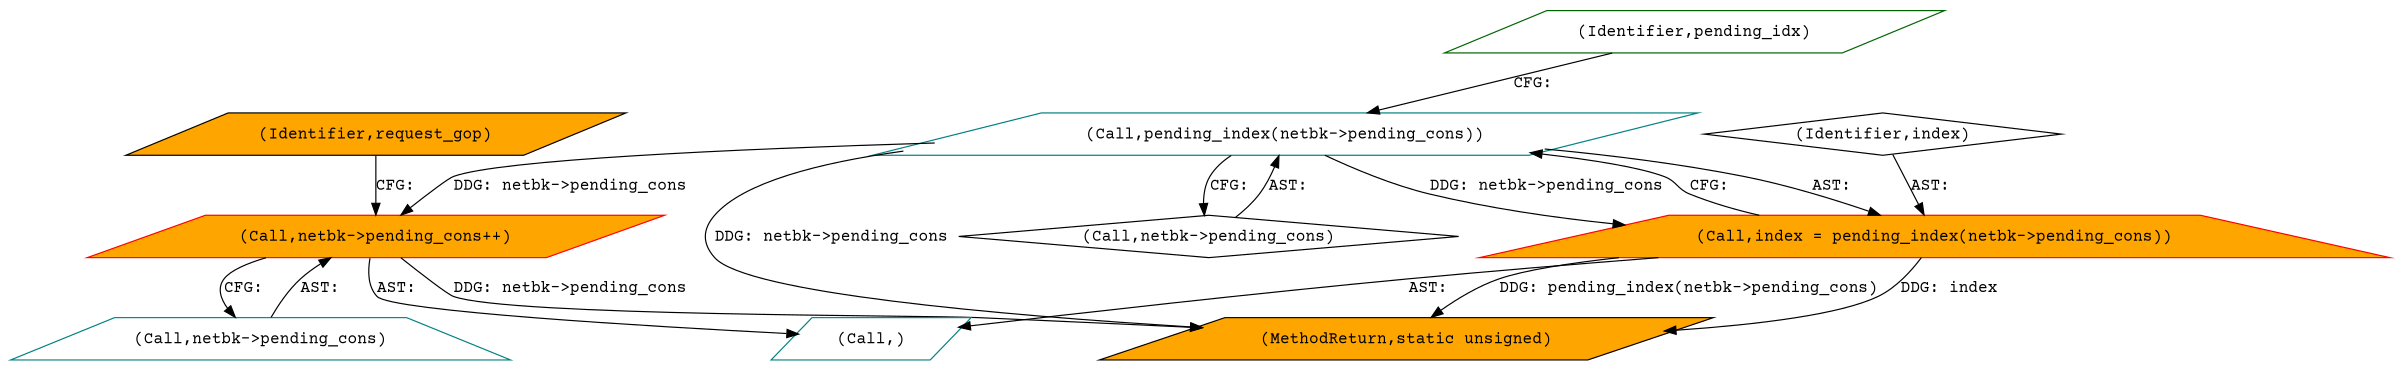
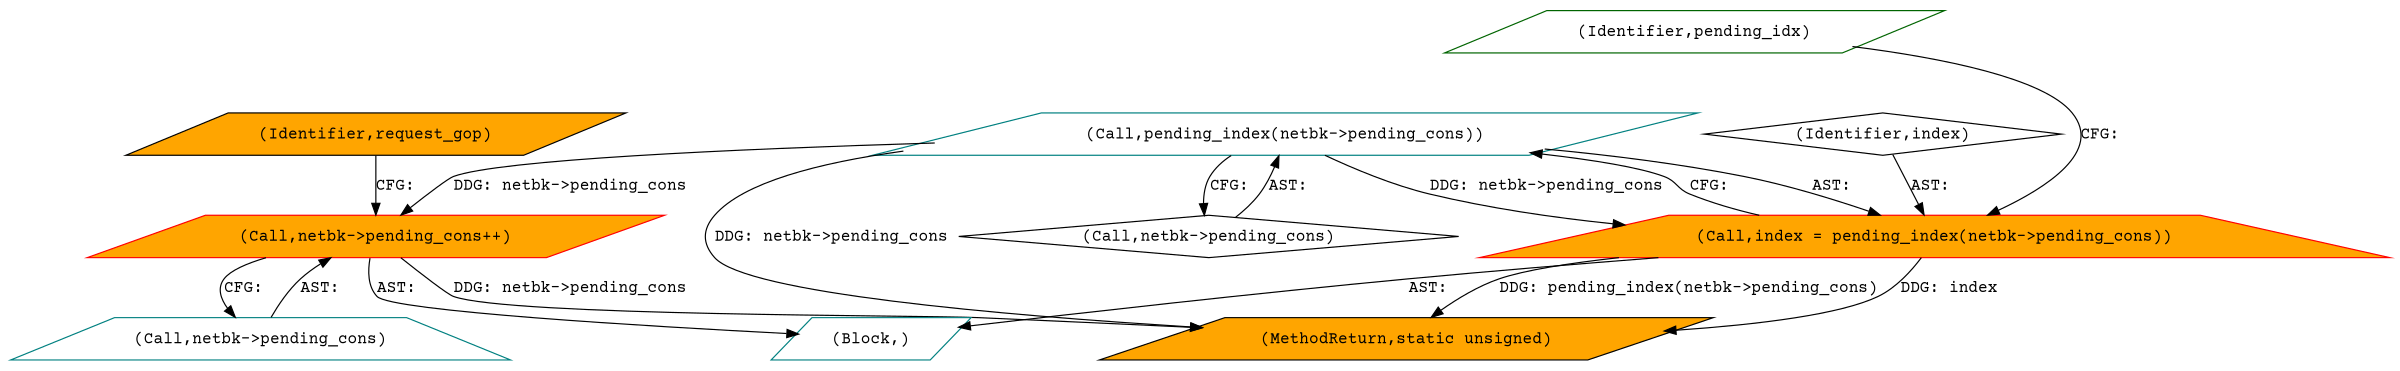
edge "(Identifier,pending_idx)" -> "(Call,pending_index(netbk->pending_cons))": now "(Identifier,pending_idx)" -> "(Call,index = pending_index(netbk->pending_cons))"
node "(Call,)": label "(Call,)" -> "(Block,)"
